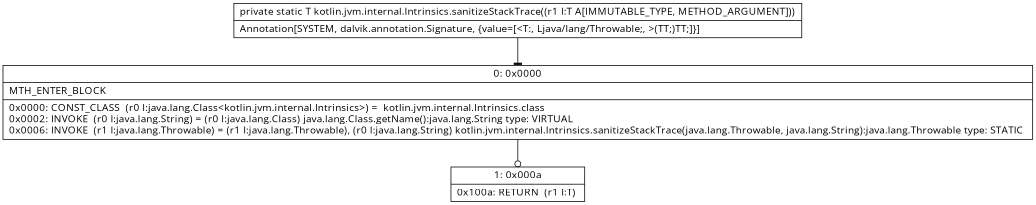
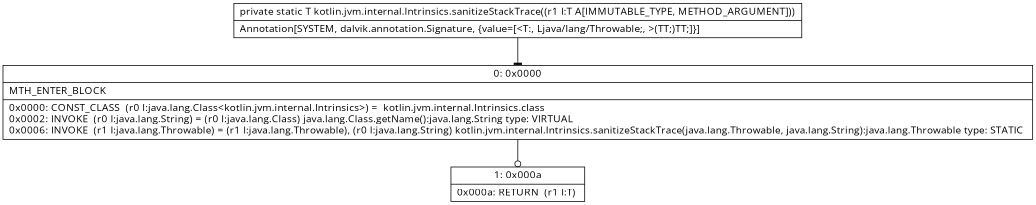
node "1: 0x000a": text "0x100a: RETURN  (r1 I:T)" -> "0x000a: RETURN  (r1 I:T)"
